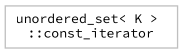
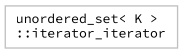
node "unordered_set< K > ::const_iterator": label "unordered_set< K > ::const_iterator" -> "unordered_set< K > ::iterator_iterator"
